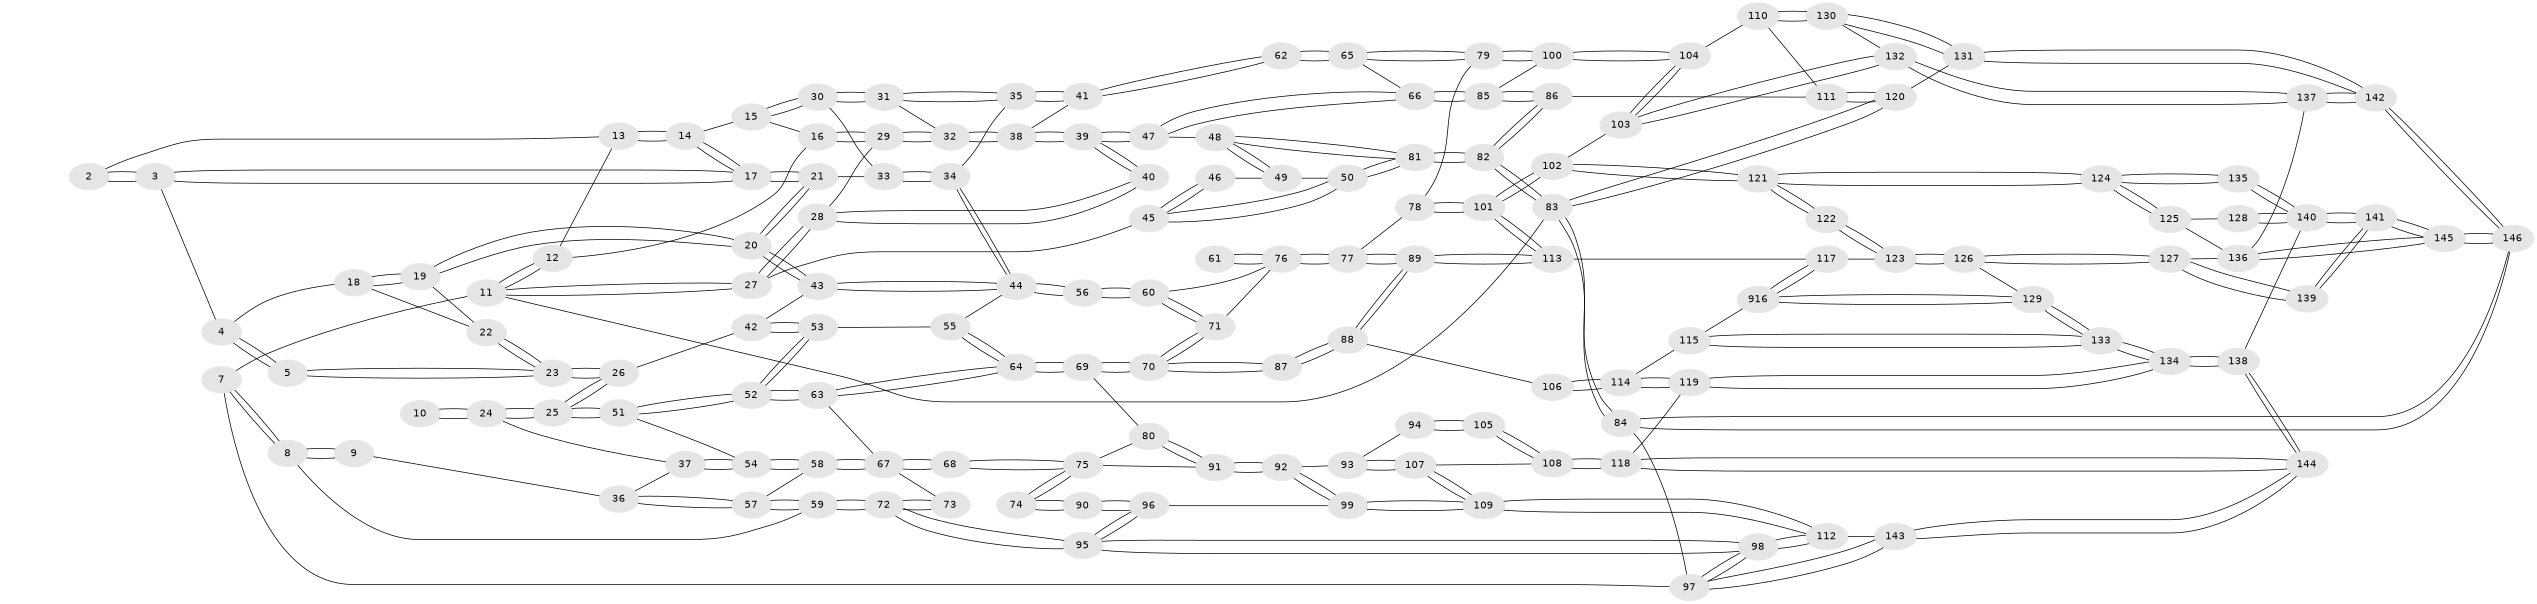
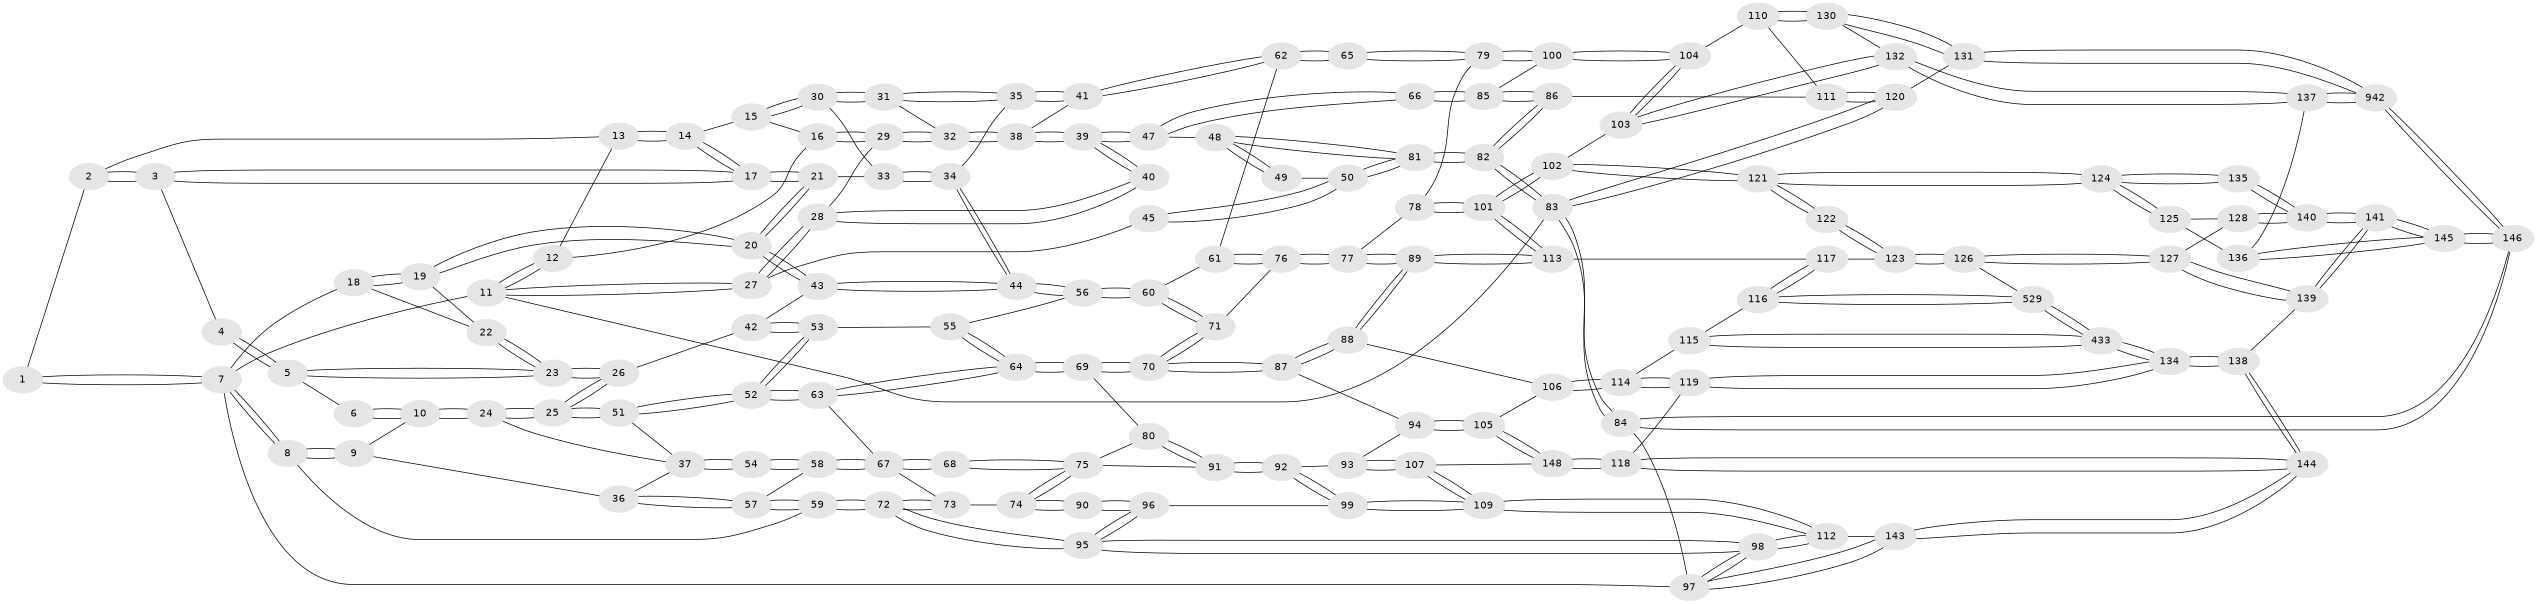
edge "65" -- "66": removed
node "142": label "142" -> "942"
edge "62" -- "61": added
node "46": removed
edge "136" -- "127": now "128" -- "127"
edge "76" -- "60": now "61" -- "60"
edge "140" -- "138": now "139" -- "138"
edge "18" -- "4": now "18" -- "7"
node "916": label "916" -> "116"
node "129": label "129" -> "529"
edge "44" -- "55": now "56" -- "55"
node "133": label "133" -> "433"
node "1": added
edge "87" -- "94": added
edge "106" -- "105": added
node "6": added
edge "10" -- "9": added
edge "51" -- "54": now "51" -- "37"
node "108": label "108" -> "148"
edge "73" -- "74": added
